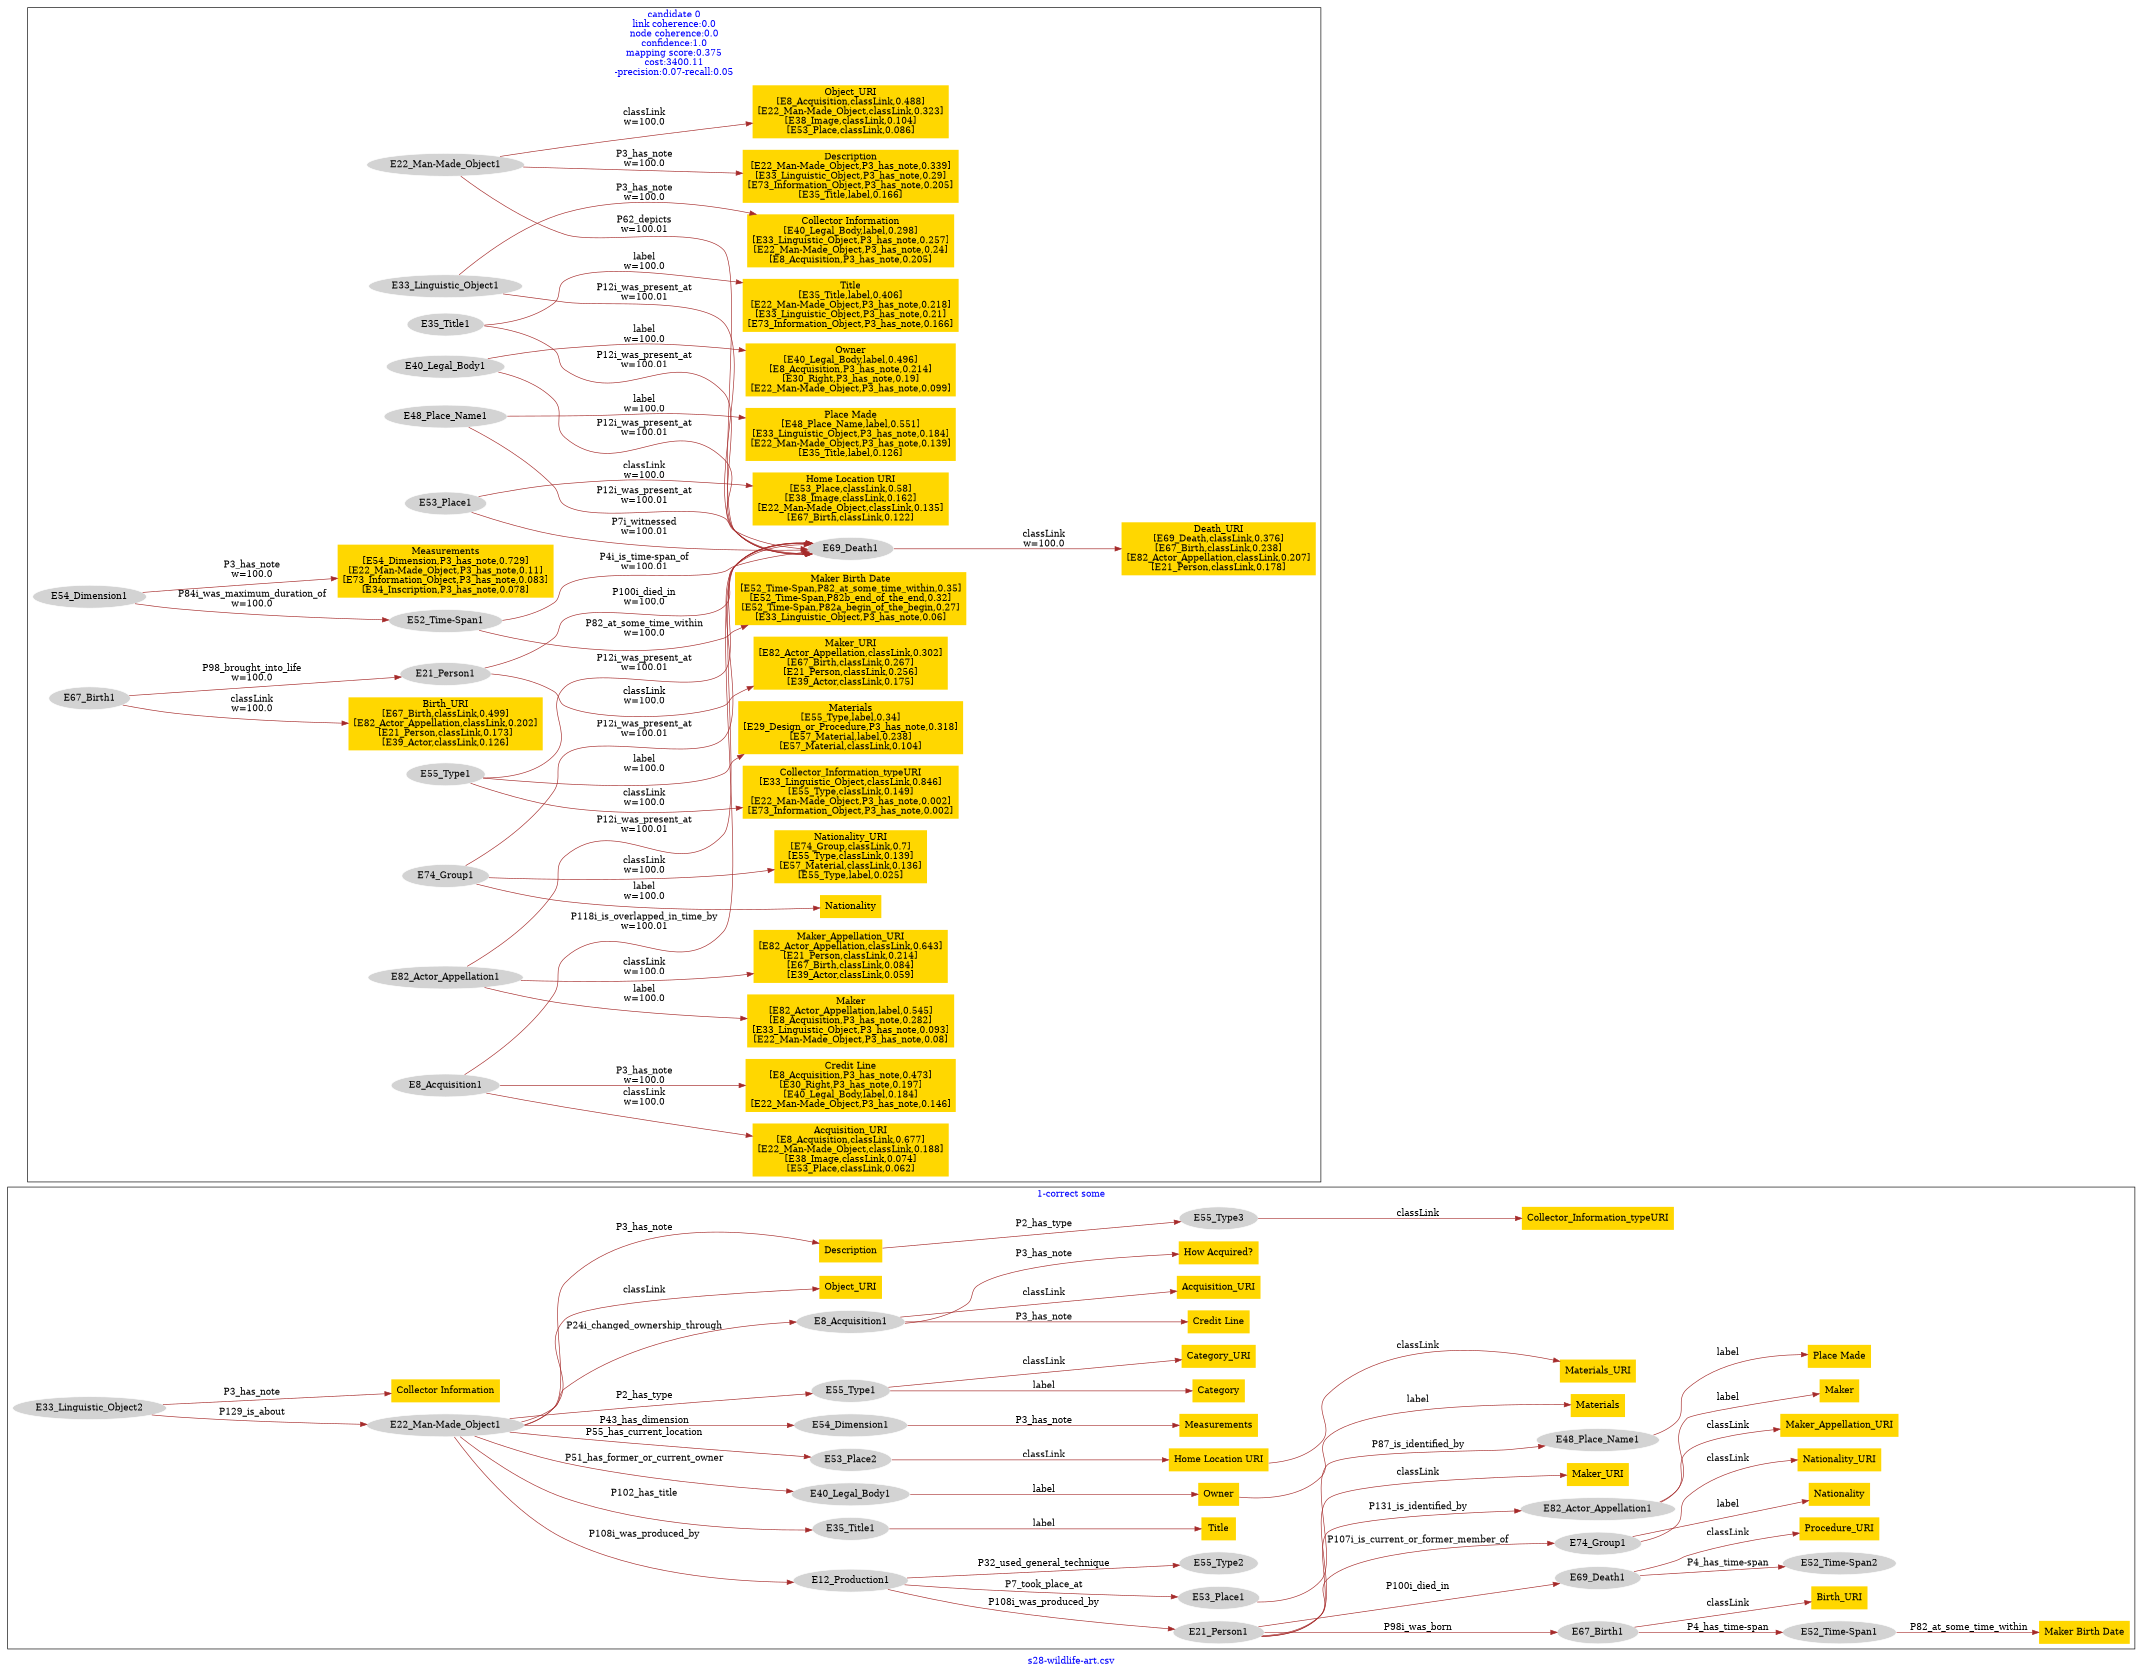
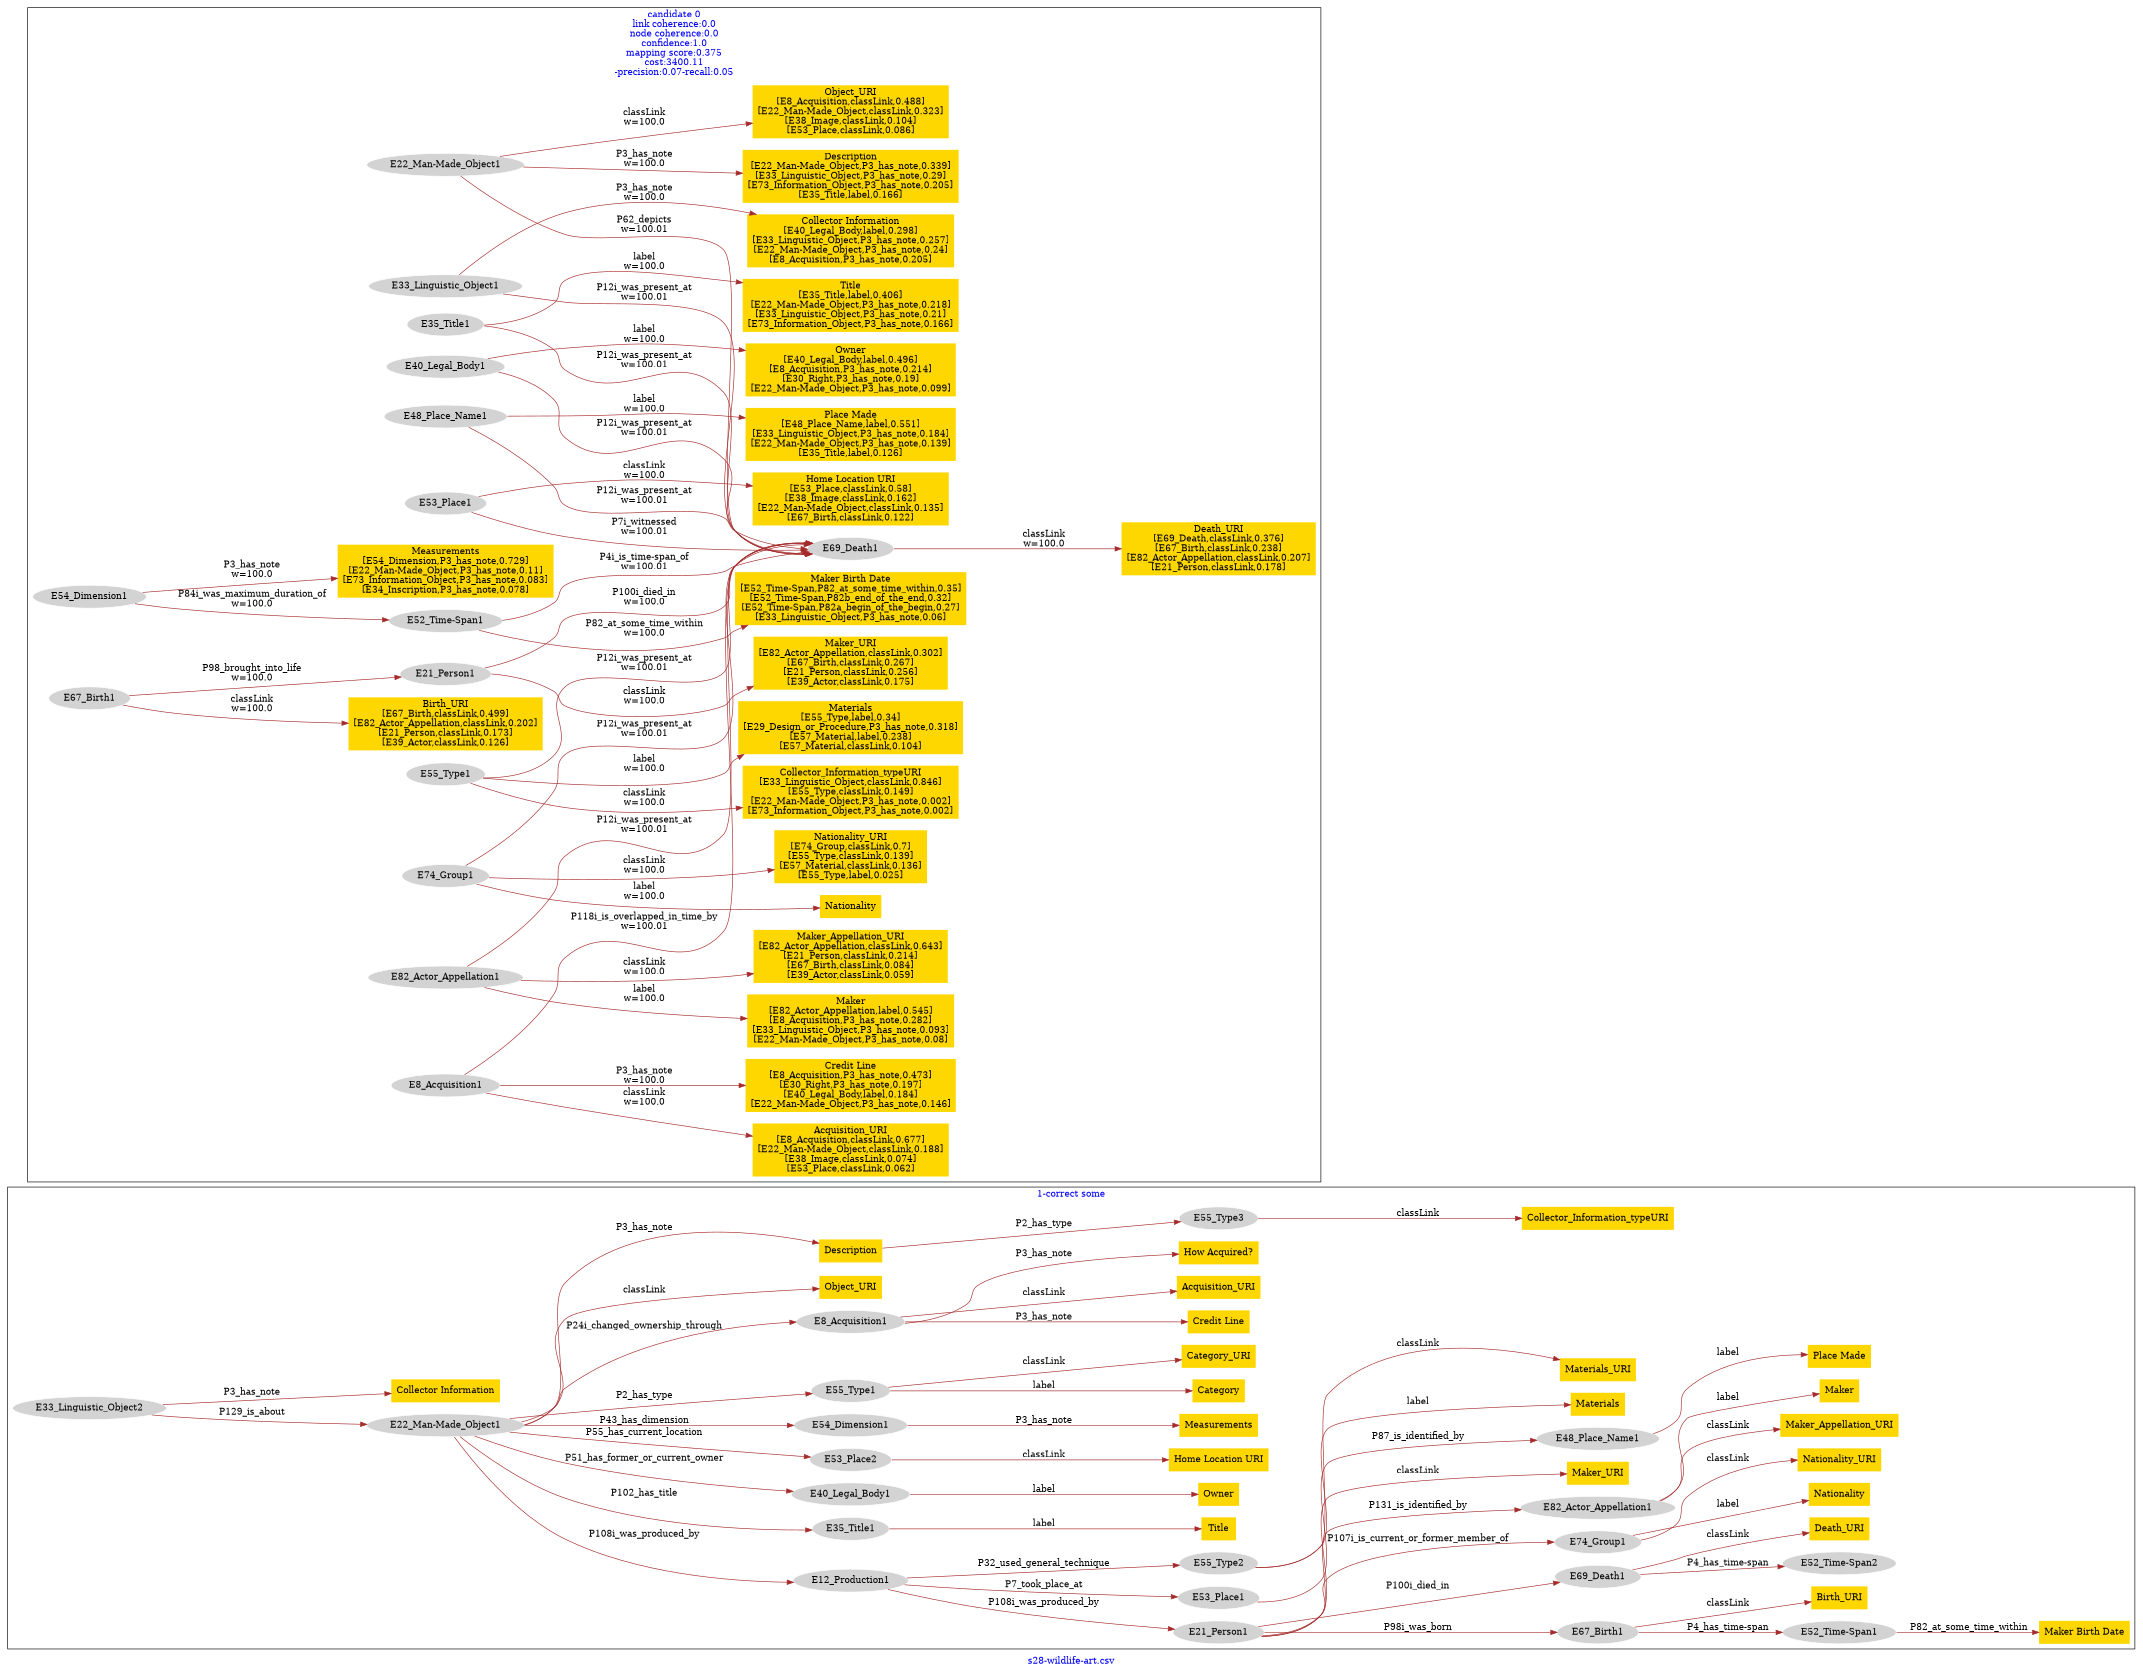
edge "Home Location URI" -> "Materials_URI": now "E55_Type2" -> "Materials_URI"
edge "Owner" -> "Materials": now "E55_Type2" -> "Materials"
node "Procedure_URI": label "Procedure_URI" -> "Death_URI"
